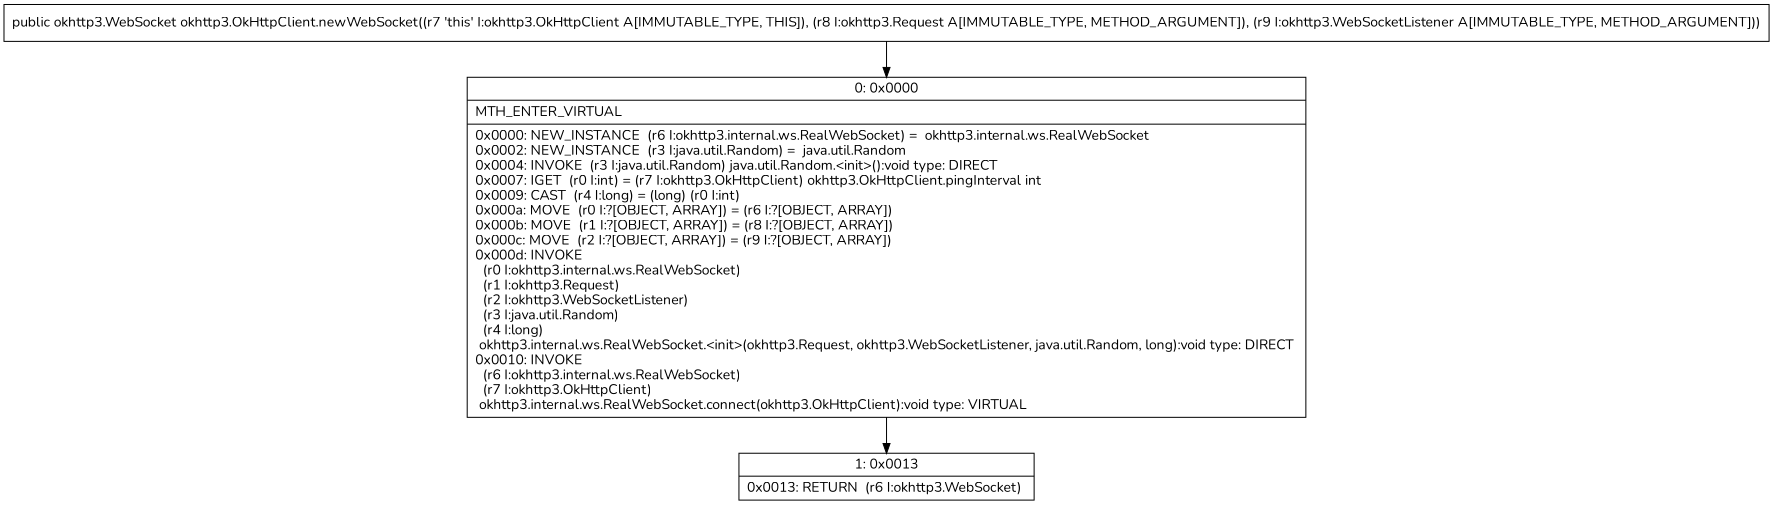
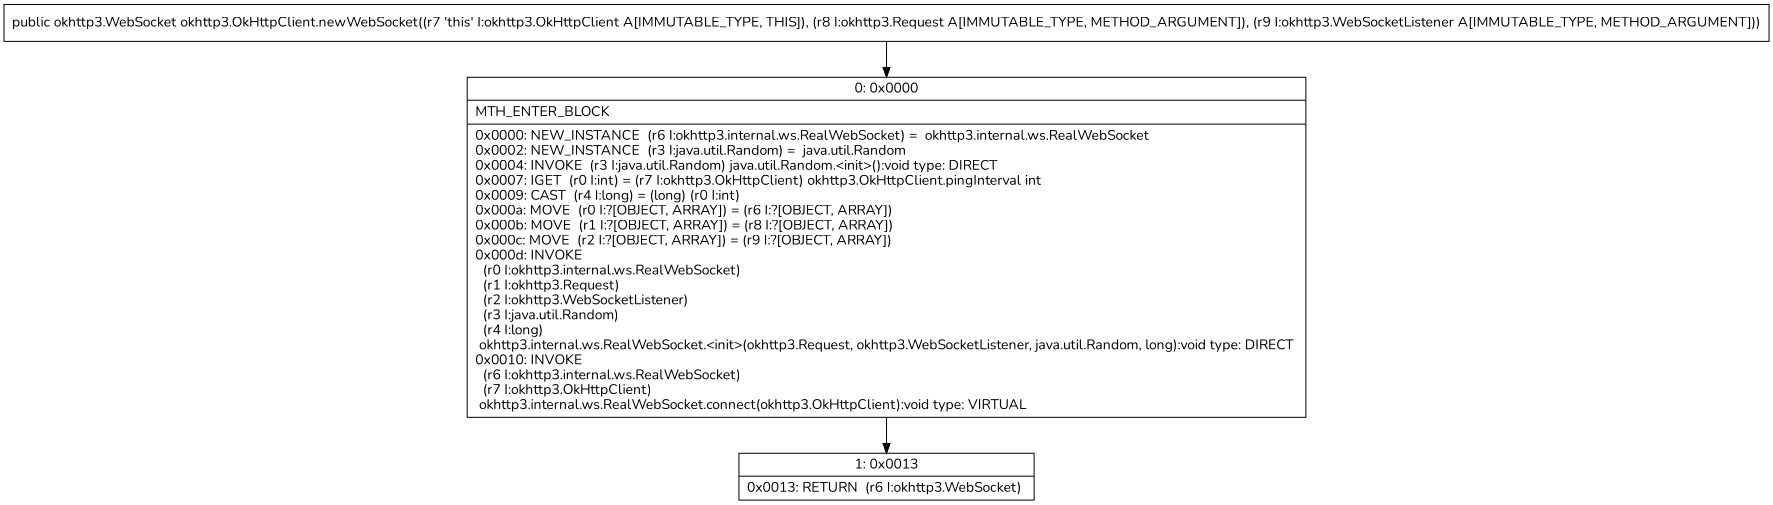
node "0: 0x0000": text "MTH_ENTER_VIRTUAL" -> "MTH_ENTER_BLOCK"
